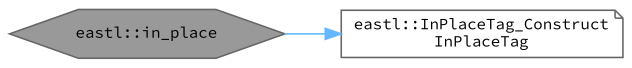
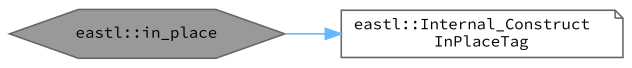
node "eastl::InPlaceTag_Construct InPlaceTag": label "eastl::InPlaceTag_Construct InPlaceTag" -> "eastl::Internal_Construct InPlaceTag"
